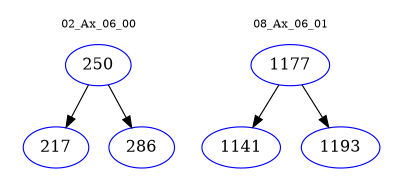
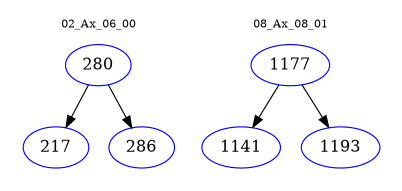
cluster "08_Ax_06_01": label "08_Ax_06_01" -> "08_Ax_08_01"
node "250": label "250" -> "280"
